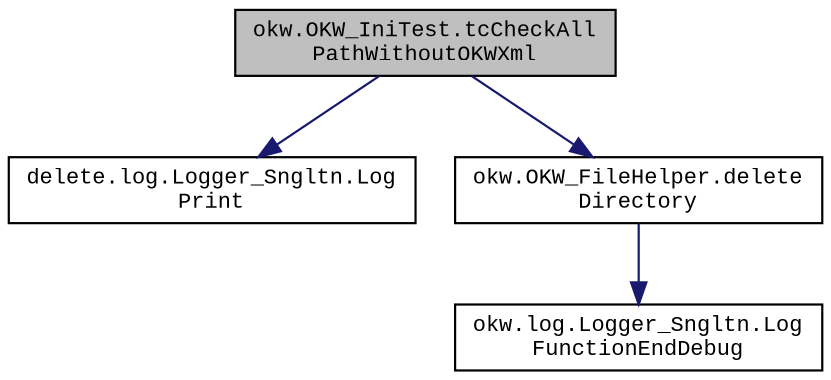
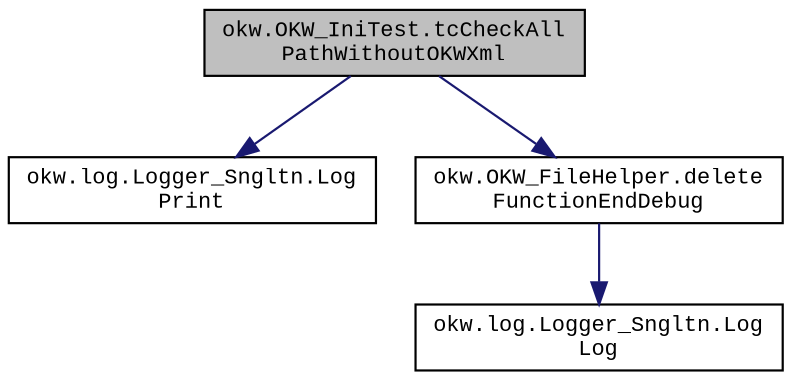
node "delete.log.Logger_Sngltn.Log Print": label "delete.log.Logger_Sngltn.Log Print" -> "okw.log.Logger_Sngltn.Log Print"
node "okw.OKW_FileHelper.delete Directory": label "okw.OKW_FileHelper.delete Directory" -> "okw.OKW_FileHelper.delete FunctionEndDebug"
node "okw.log.Logger_Sngltn.Log FunctionEndDebug": label "okw.log.Logger_Sngltn.Log FunctionEndDebug" -> "okw.log.Logger_Sngltn.Log Log"
